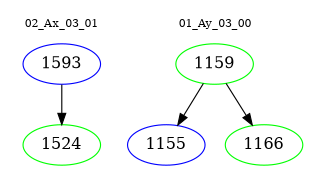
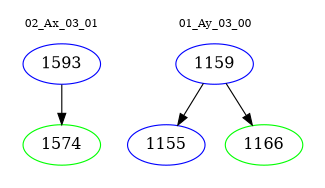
node "1159": color green -> blue
node "1524": label "1524" -> "1574"
